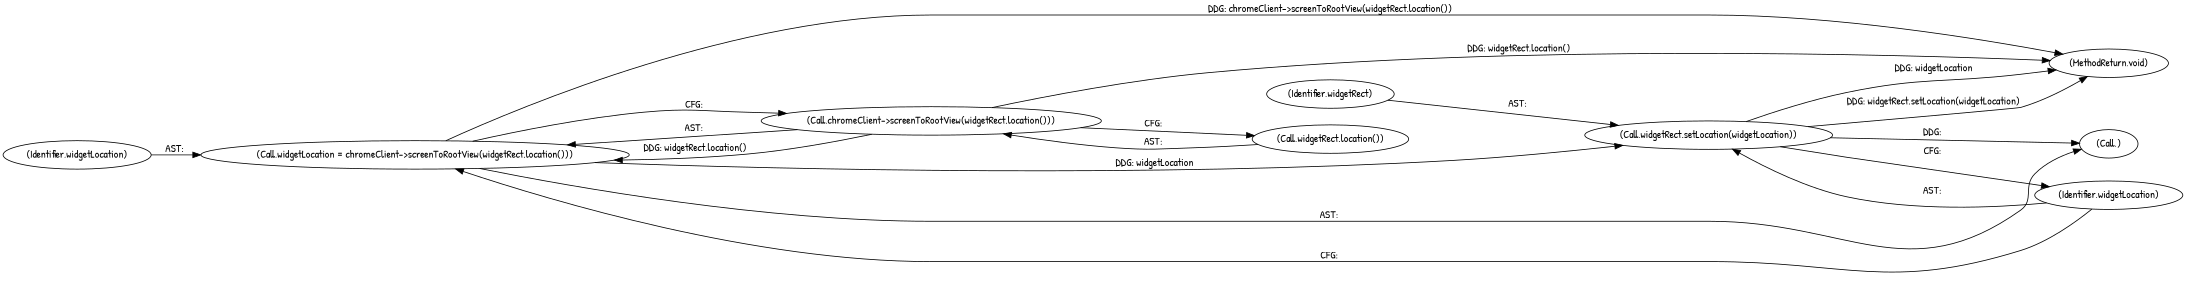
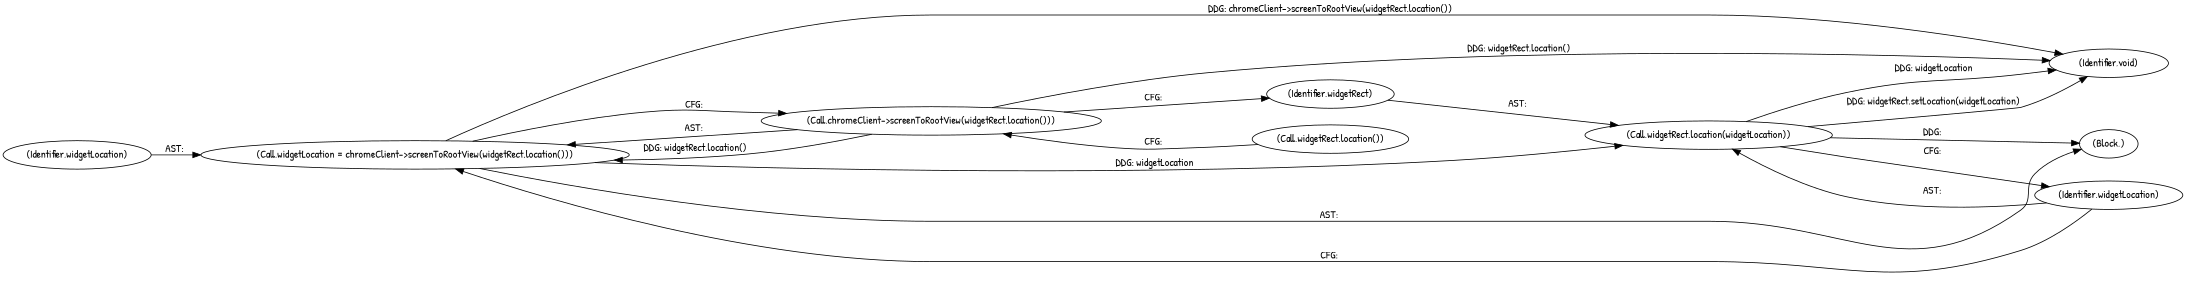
node "(MethodReturn,void)": label "(MethodReturn,void)" -> "(Identifier,void)"
edge "(Call,chromeClient->screenToRootView(widgetRect.location()))" -> "(Call,widgetRect.location())": now "(Call,chromeClient->screenToRootView(widgetRect.location()))" -> "(Identifier,widgetRect)"
node "(Call,widgetRect.setLocation(widgetLocation))": label "(Call,widgetRect.setLocation(widgetLocation))" -> "(Call,widgetRect.location(widgetLocation))"
edge "(Call,widgetRect.location())" -> "(Call,chromeClient->screenToRootView(widgetRect.location()))": label "AST: " -> "CFG: "
node "(Call,)": label "(Call,)" -> "(Block,)"
